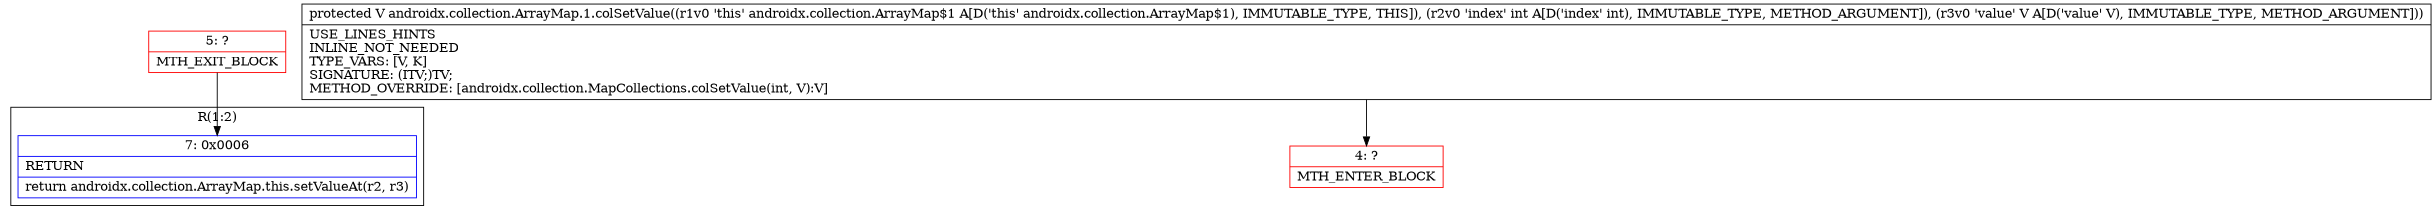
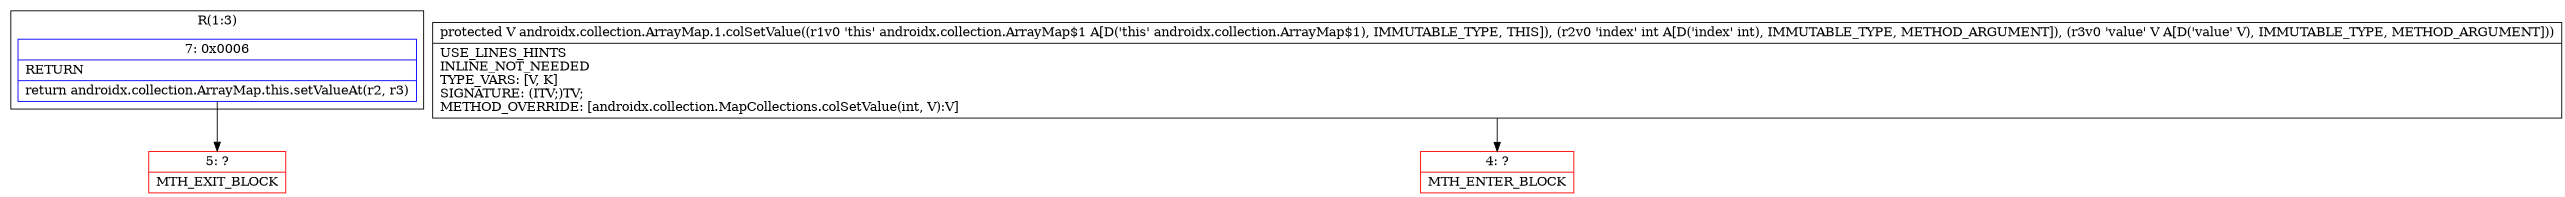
edge "5: ?" -> "7: 0x0006": reversed
cluster "R(1:2)": label "R(1:2)" -> "R(1:3)"
